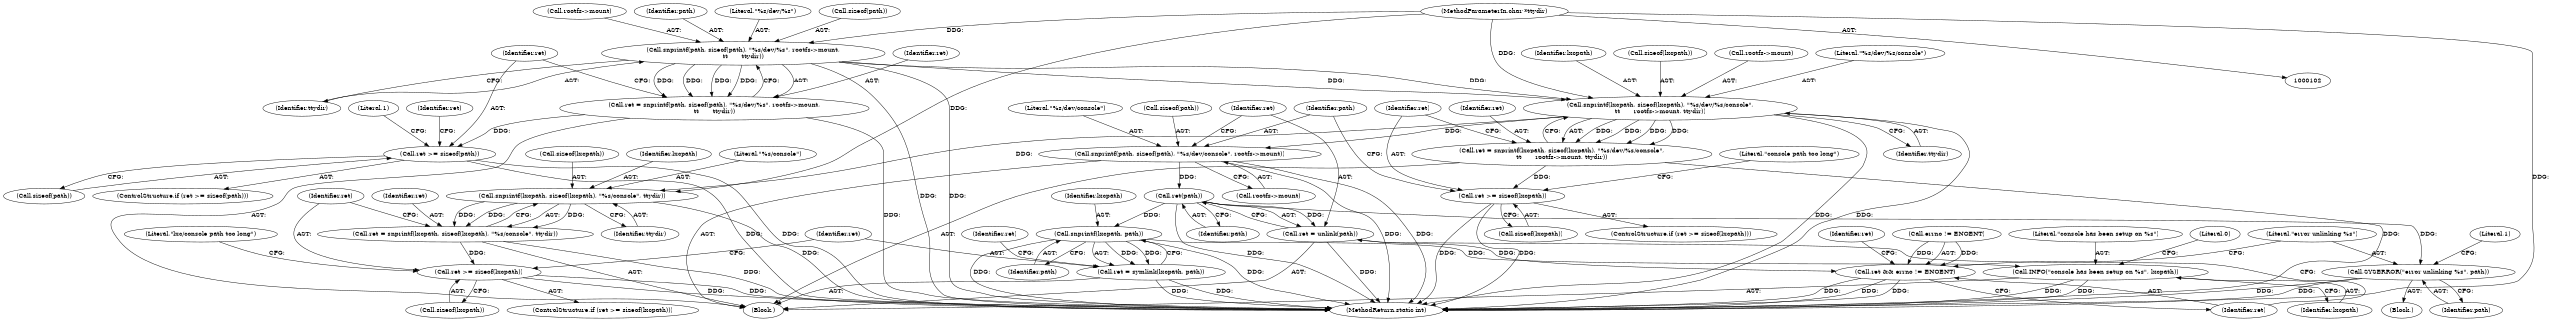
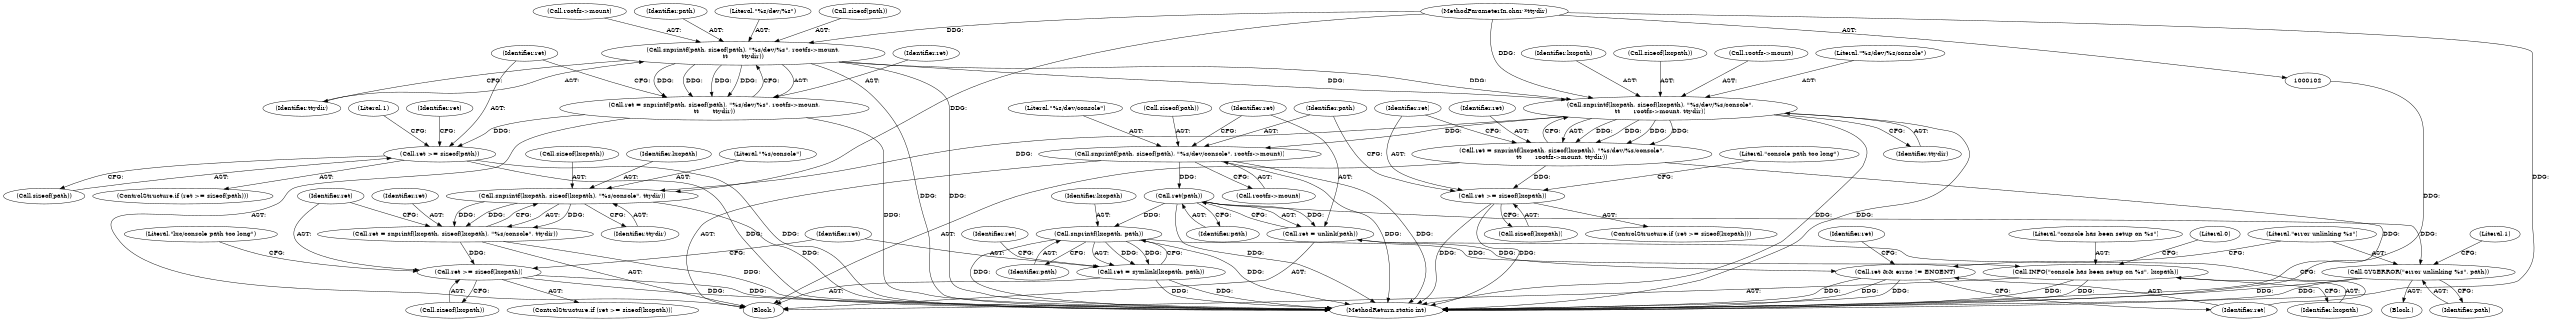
node "(Call,errno != ENOENT)": removed
edge "(Call,ret = unlink(path))" -> "(MethodReturn,static int)": now "1000102" -> "(MethodReturn,static int)"
